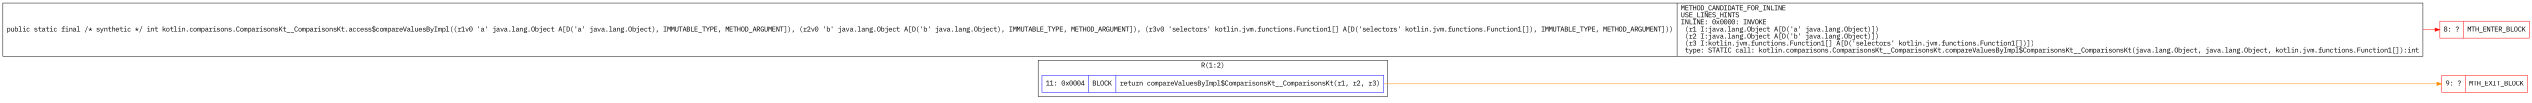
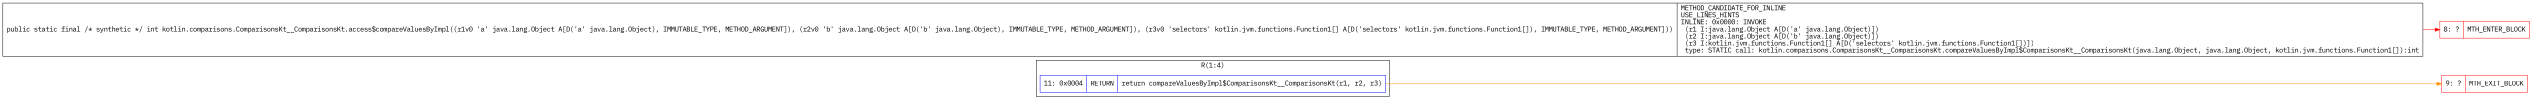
cluster "R(1:2)": label "R(1:2)" -> "R(1:4)"
node "11: 0x0004": text "BLOCK" -> "RETURN"
